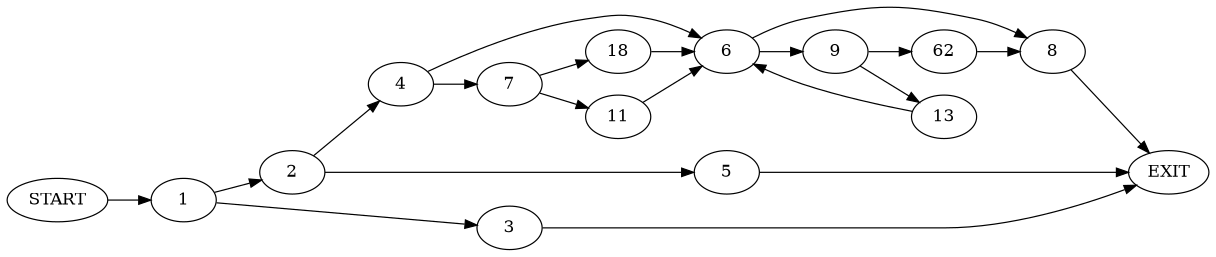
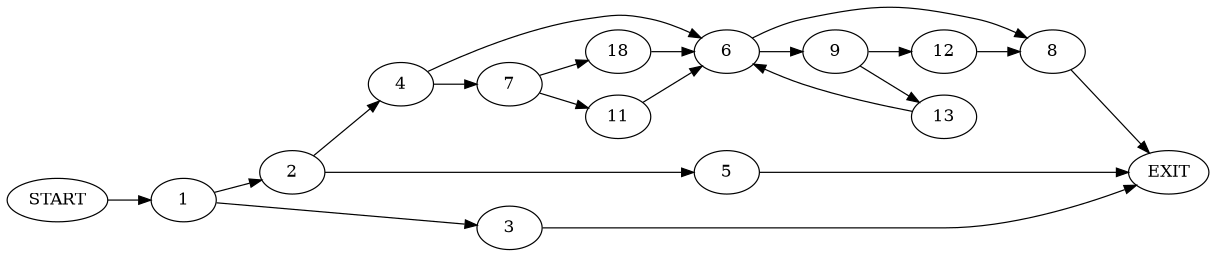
node "62": label "62" -> "12"
